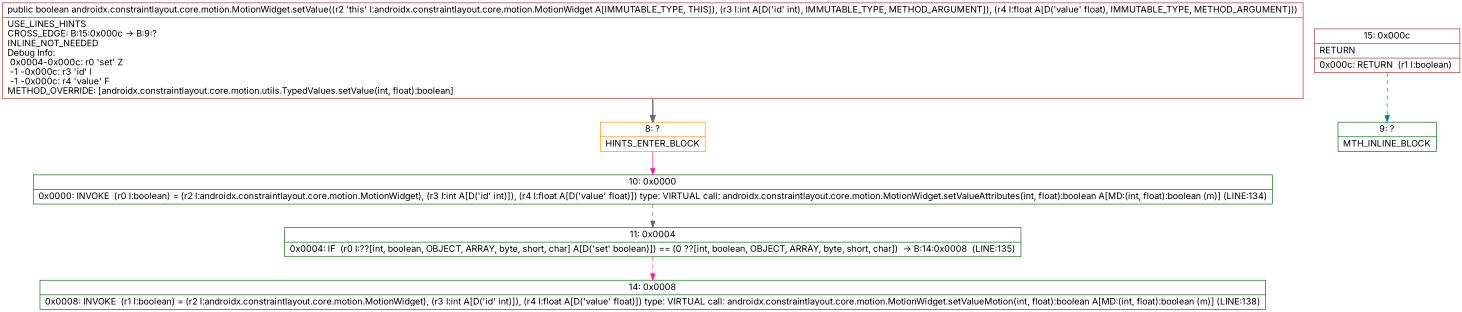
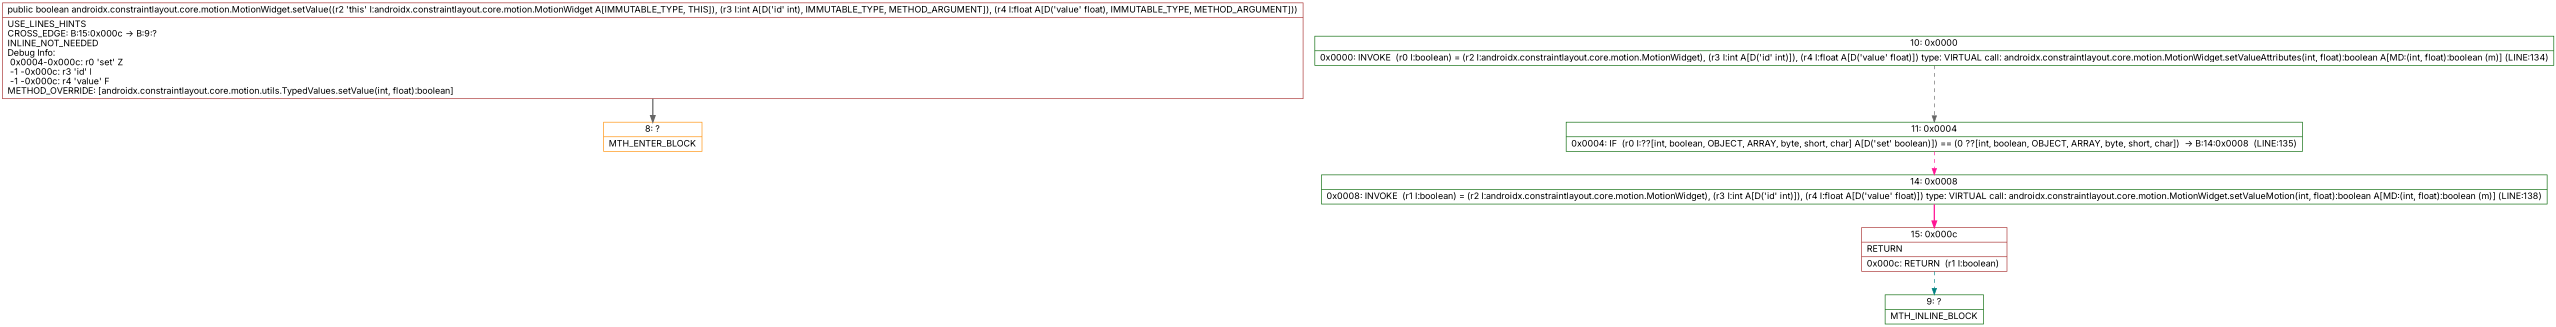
node "8: ?": text "HINTS_ENTER_BLOCK" -> "MTH_ENTER_BLOCK"
edge "8: ?" -> "10: 0x0000": removed
edge "14: 0x0008" -> "15: 0x000c": added
